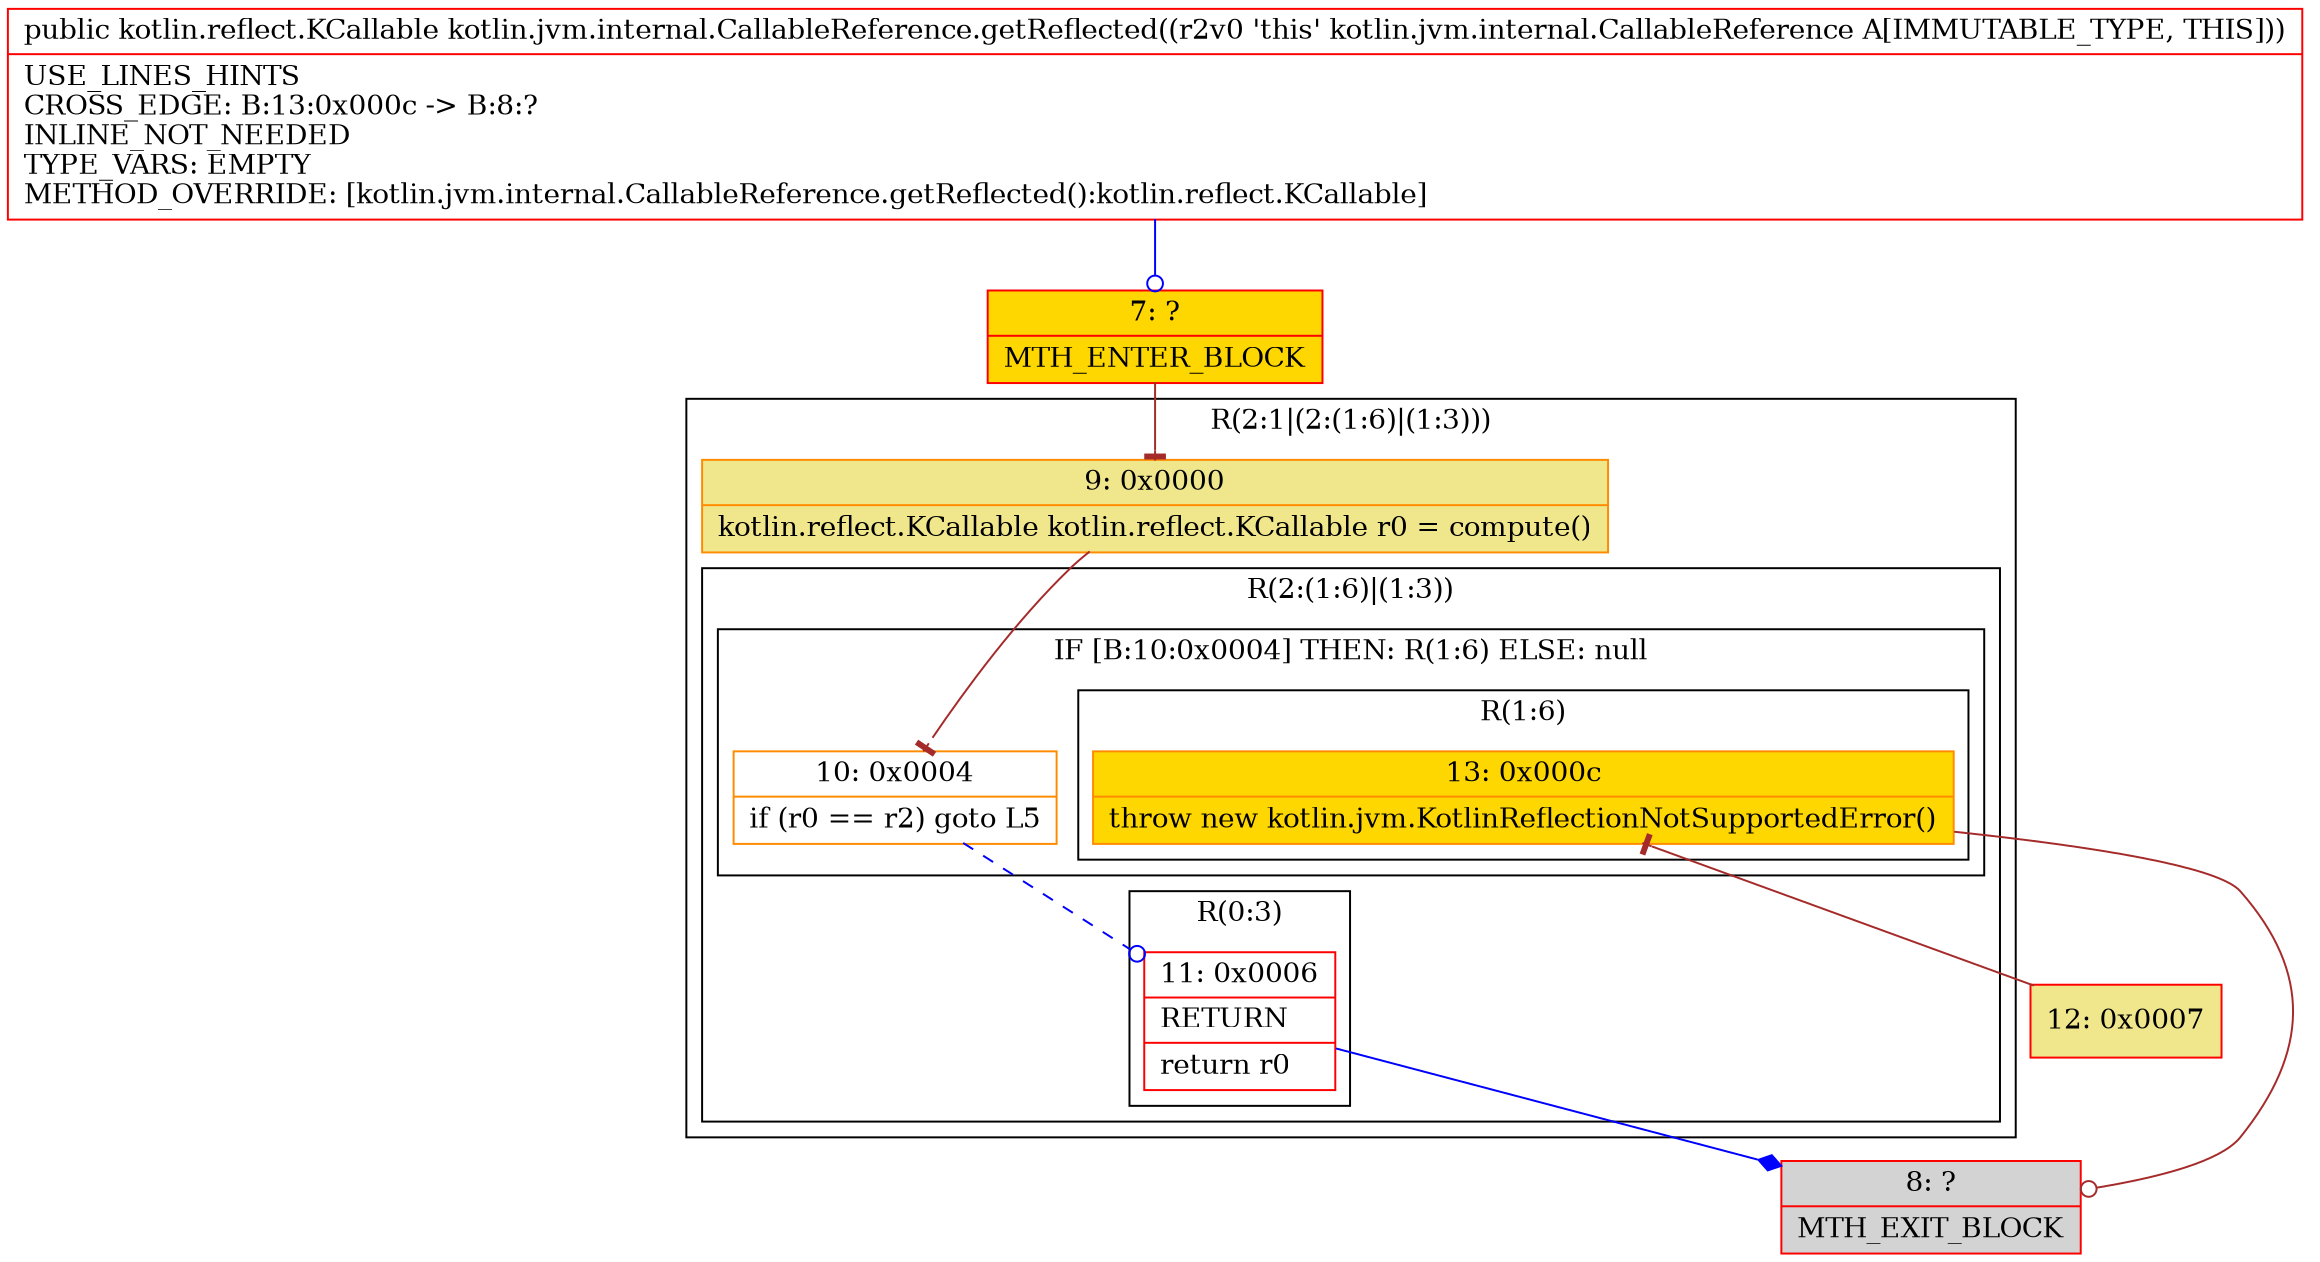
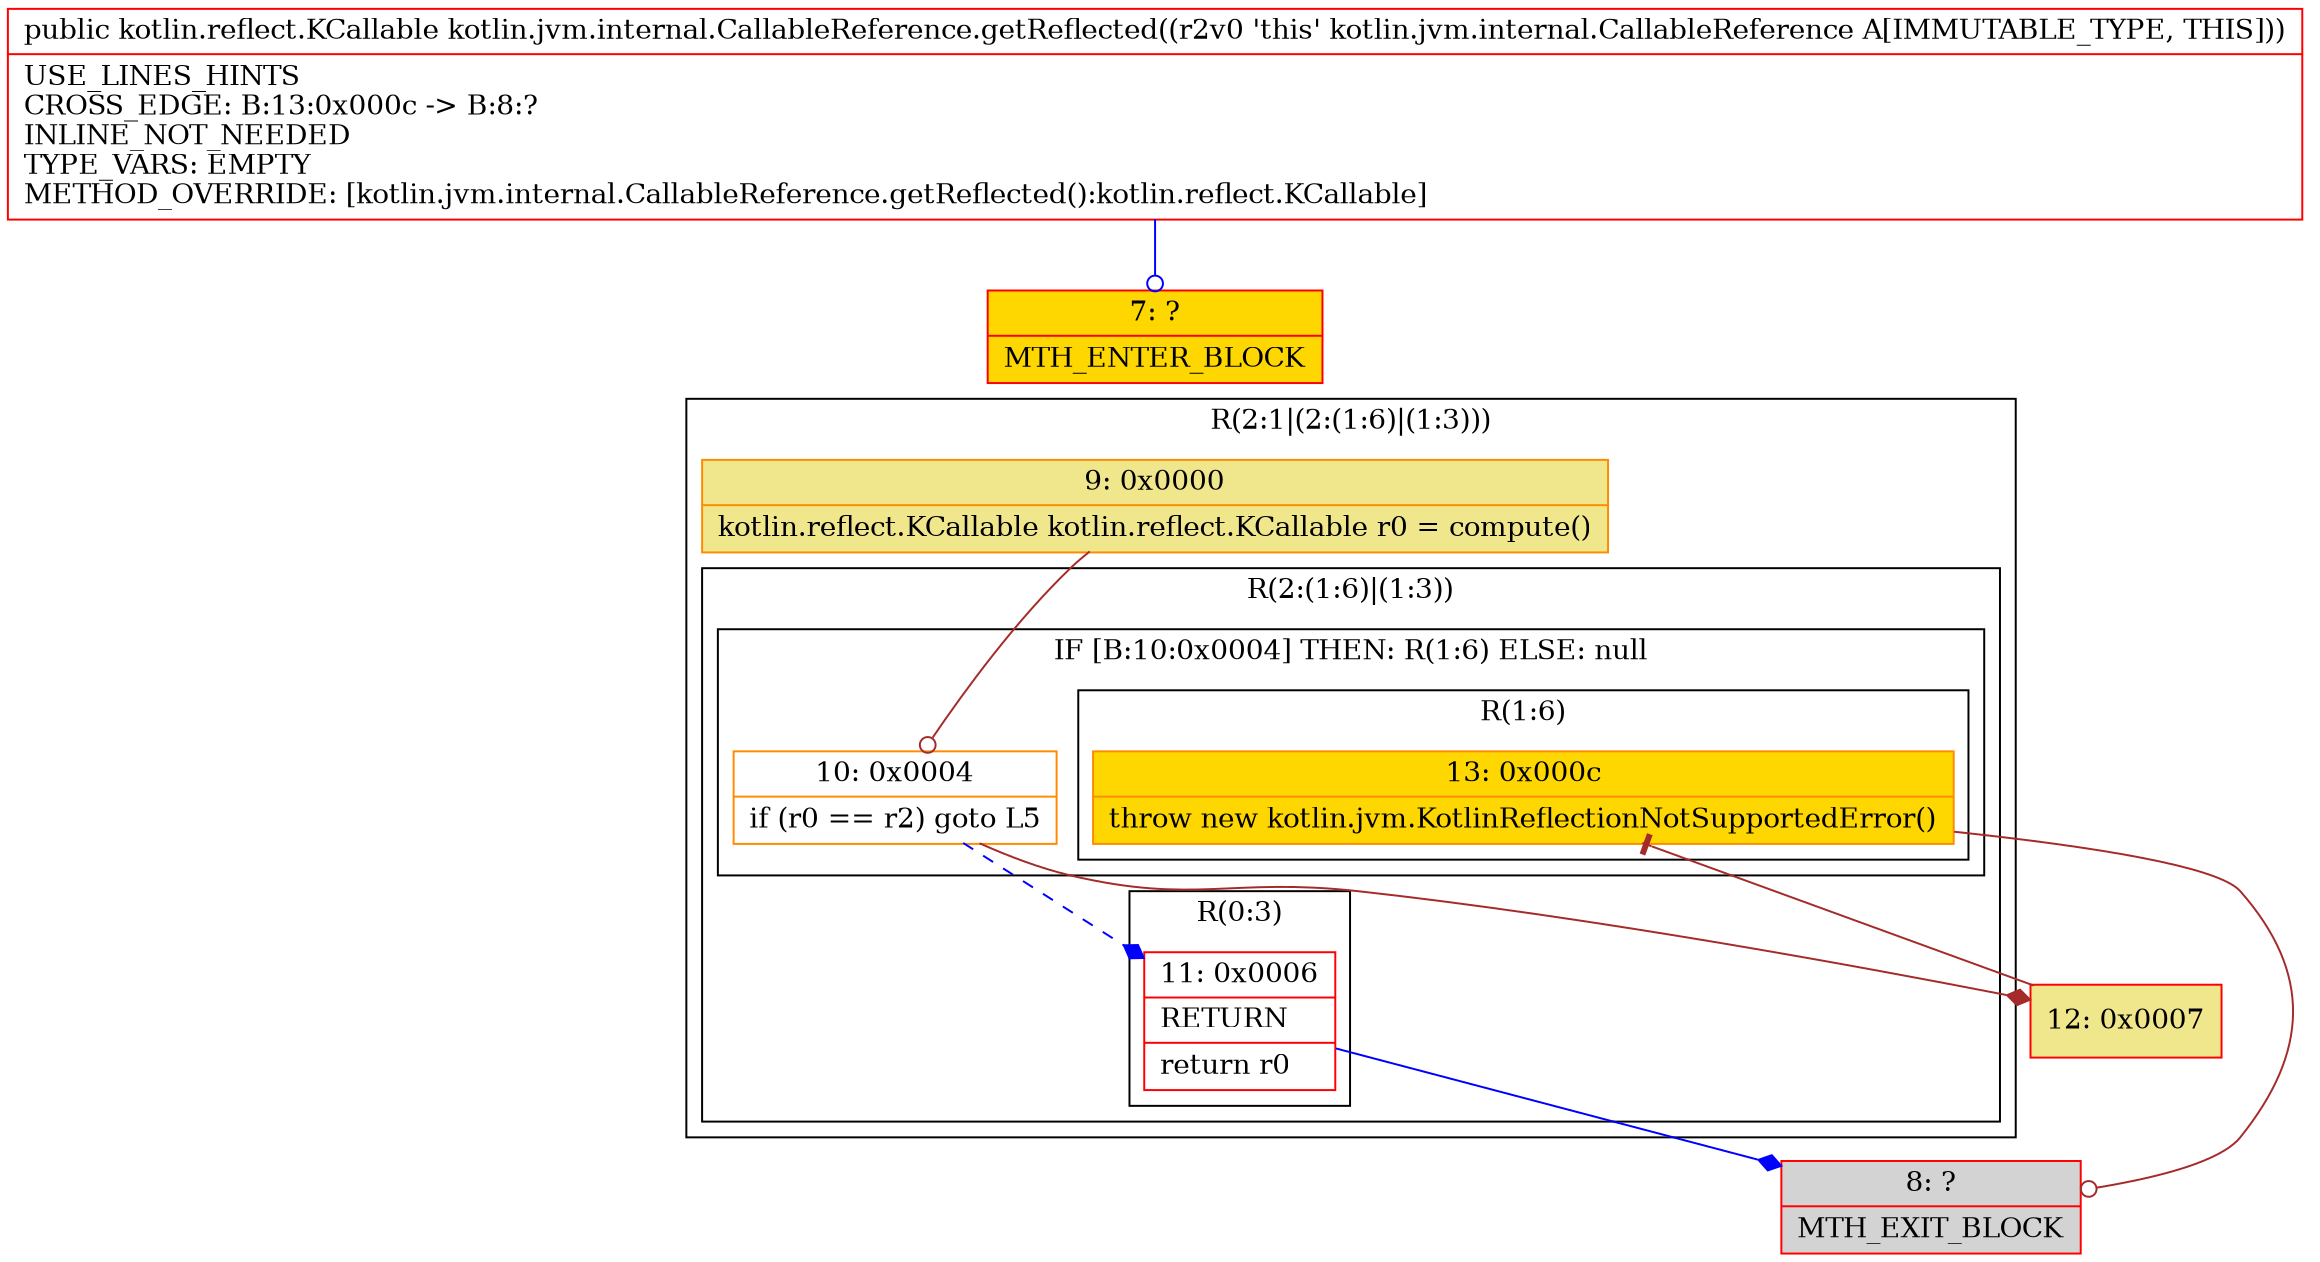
edge "7: ?" -> "9: 0x0000": removed
edge "9: 0x0000" -> "10: 0x0004": arrowhead tee -> odot
edge "10: 0x0004" -> "11: 0x0006": arrowhead odot -> diamond
edge "10: 0x0004" -> "12: 0x0007": added
